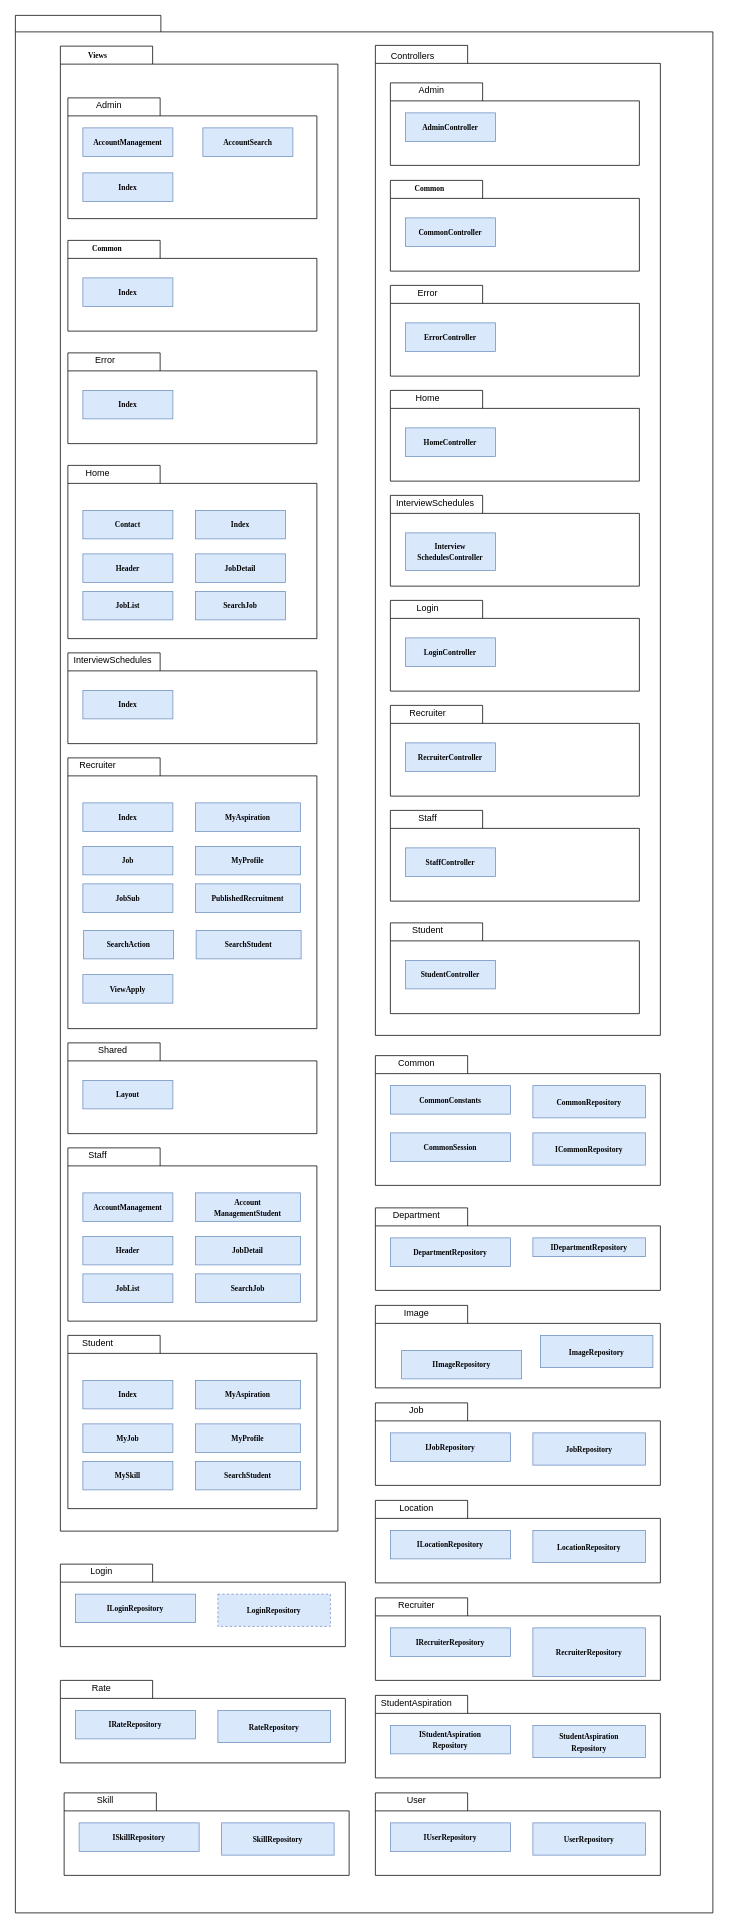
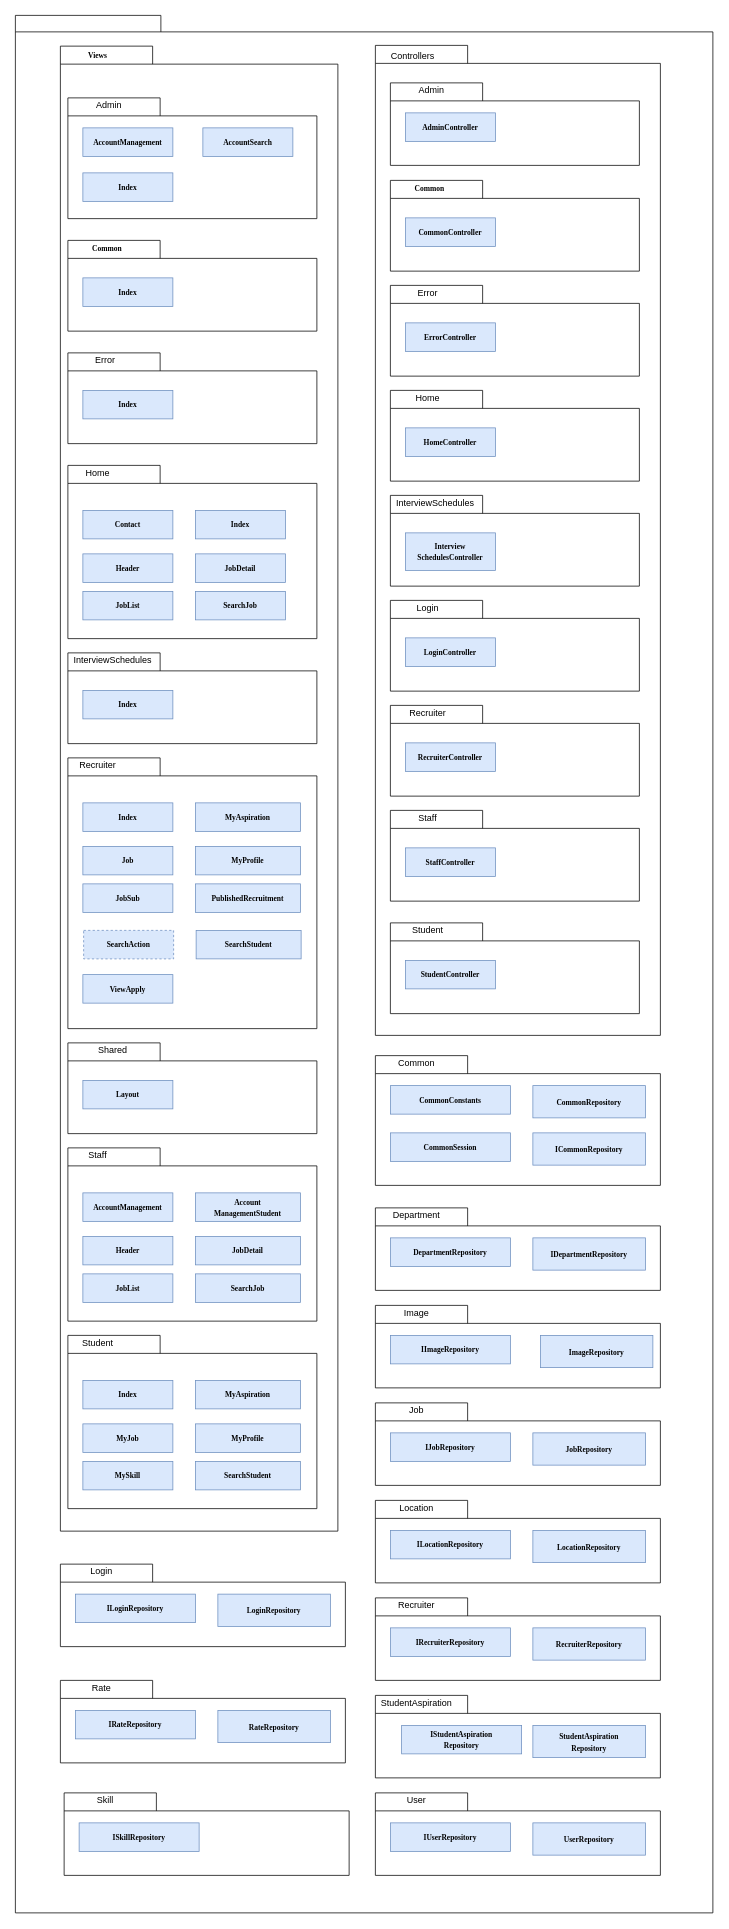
node "SearchAction": style solid -> dashed
node "IDepartmentRepository": size 113x19 -> 113x32
node "IImageRepository": moved (462, 1365) -> (450, 1350)
node "LoginRepository": style dashed -> solid
node "RecruiterRepository": size 113x49 -> 113x32
node "IStudentAspiration Repository": moved (450, 1740) -> (462, 1740)
node "SkillRepository": removed
